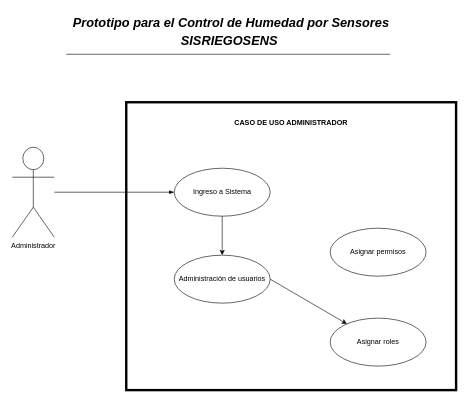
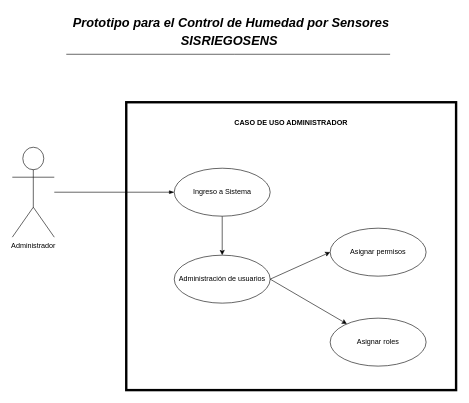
edge "Administración de usuarios" -> "Asignar permisos": added
